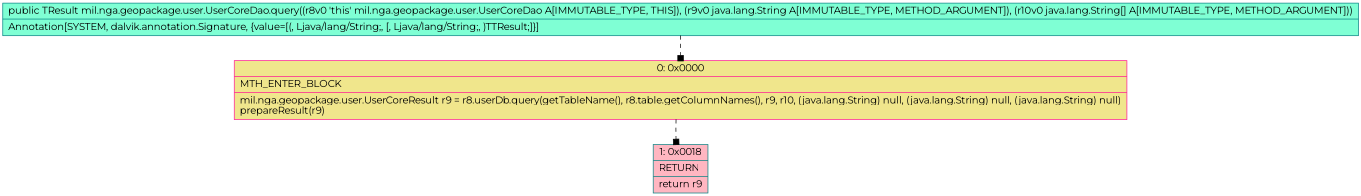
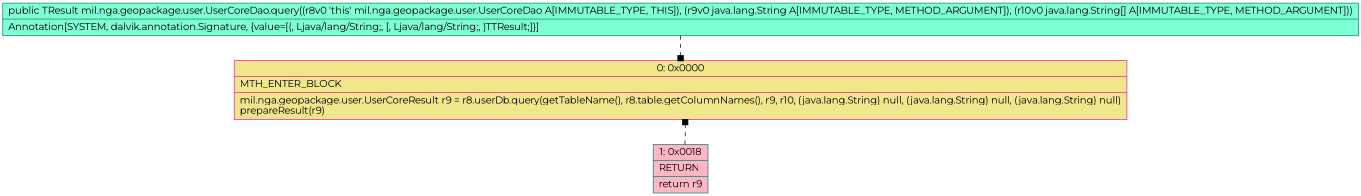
edge "0: 0x0000" -> "1: 0x0018": reversed
